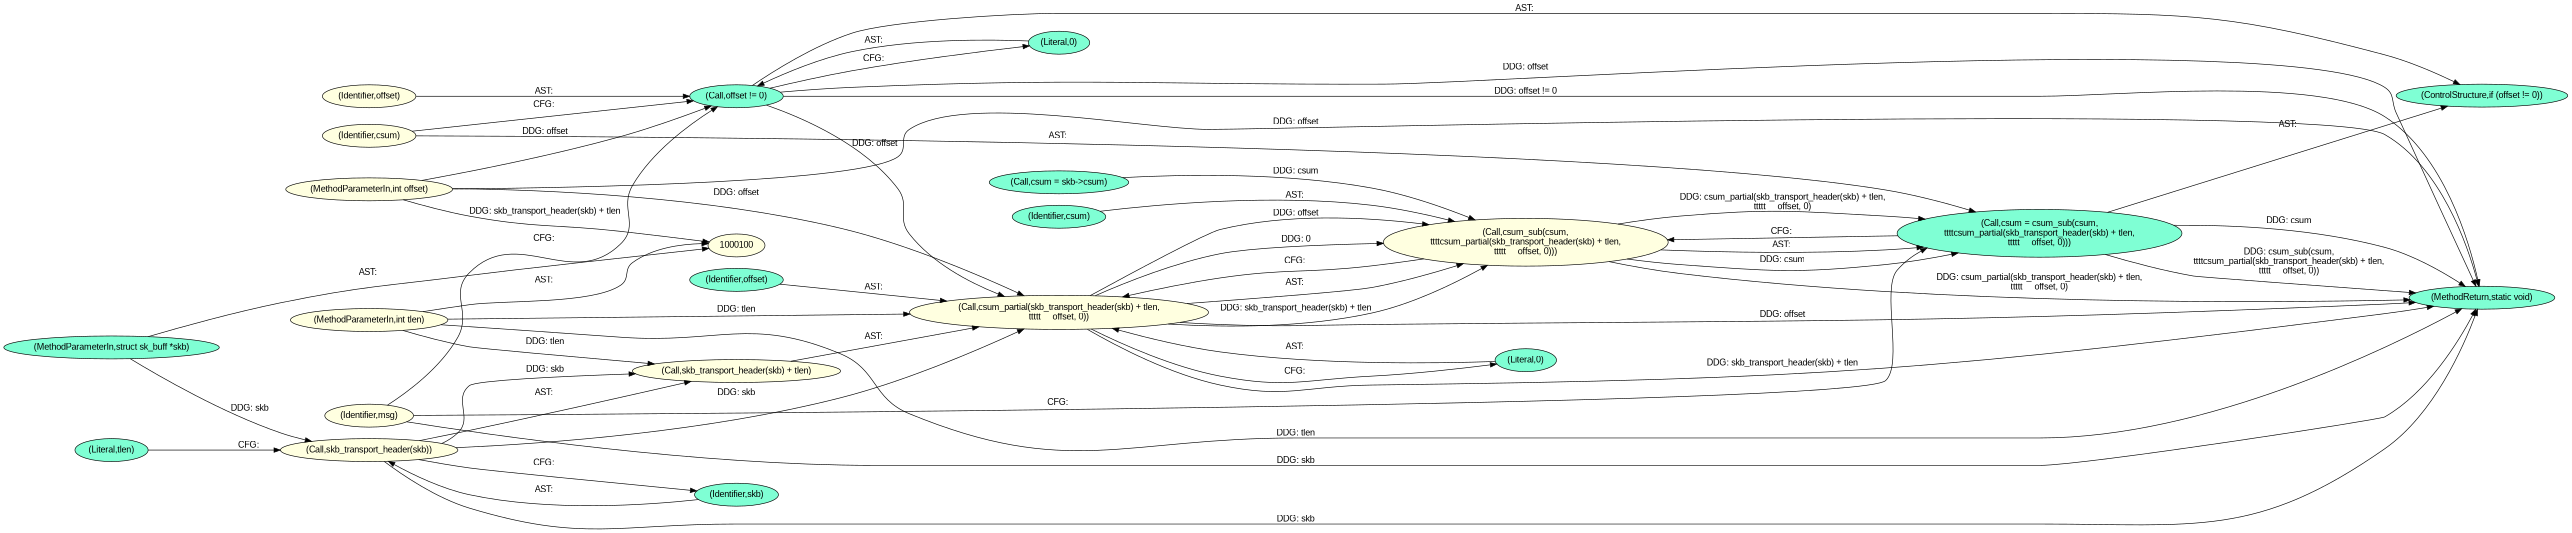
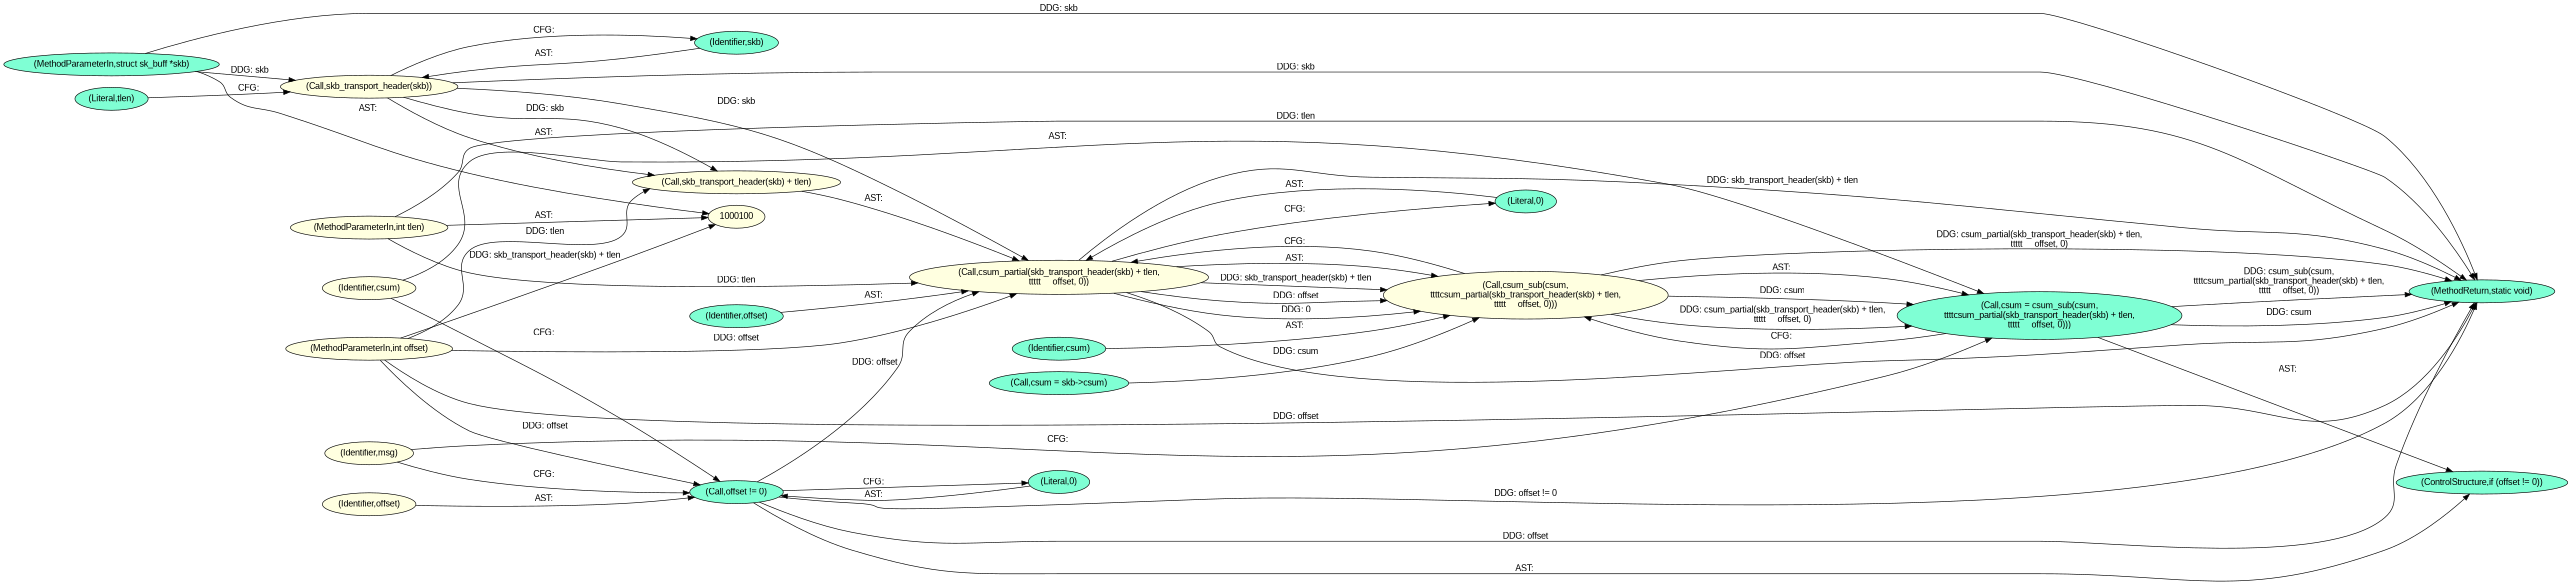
edge "(MethodParameterIn,int tlen)" -> "(Call,skb_transport_header(skb) + tlen)": now "(MethodParameterIn,int offset)" -> "(Call,skb_transport_header(skb) + tlen)"
edge "(Identifier,msg)" -> "(MethodReturn,static void)": now "(MethodParameterIn,struct sk_buff *skb)" -> "(MethodReturn,static void)"
